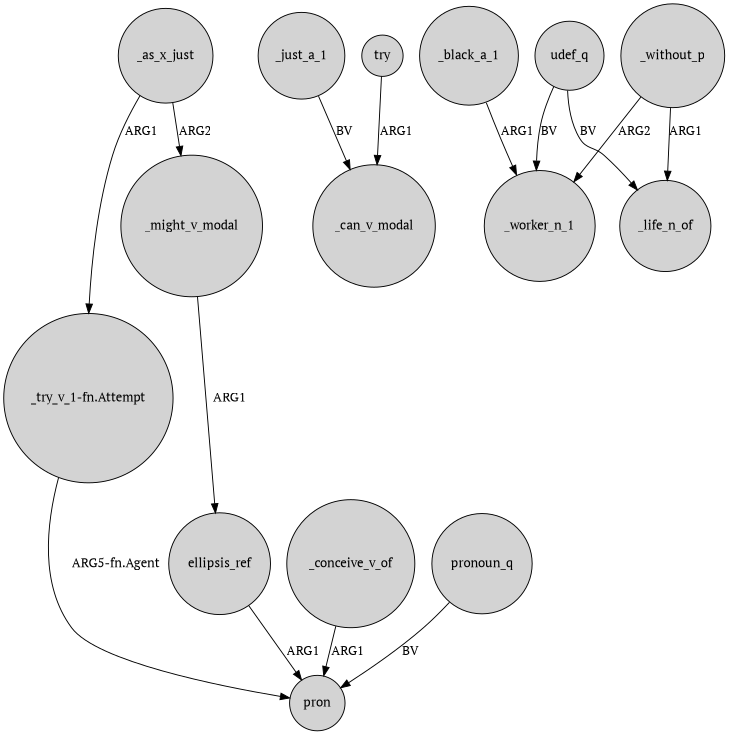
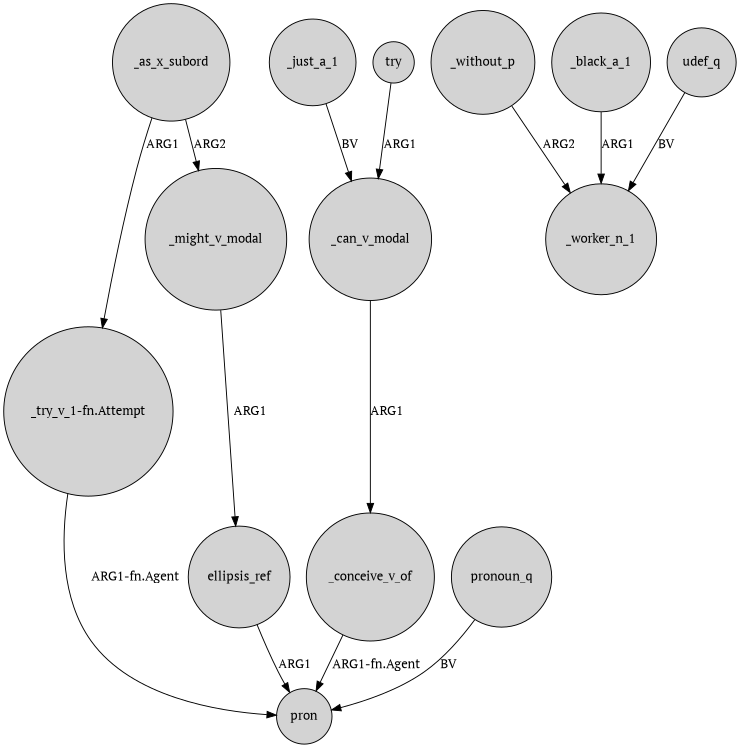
node "_as_x_just": label "_as_x_just" -> "_as_x_subord"
node "_life_n_of": removed
edge "_can_v_modal" -> "_conceive_v_of": added, label "ARG1"
edge "_try_v_1-fn.Attempt" -> "pron": label "ARG5-fn.Agent" -> "ARG1-fn.Agent"
edge "_conceive_v_of" -> "pron": label "ARG1" -> "ARG1-fn.Agent"
